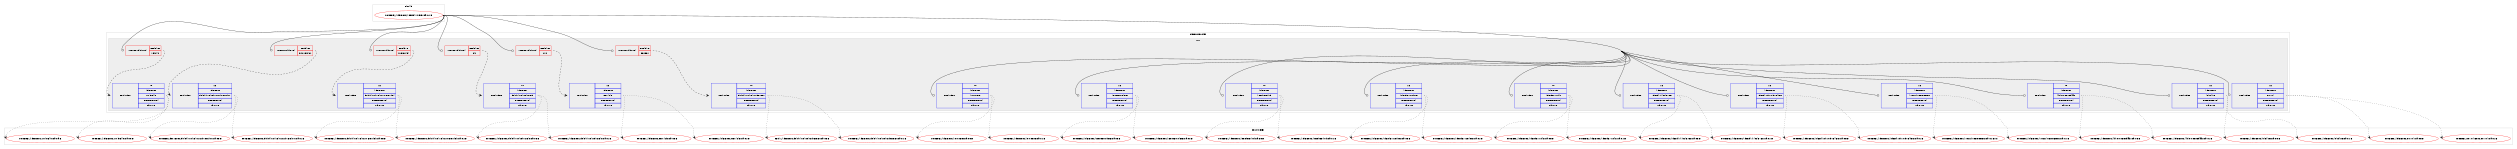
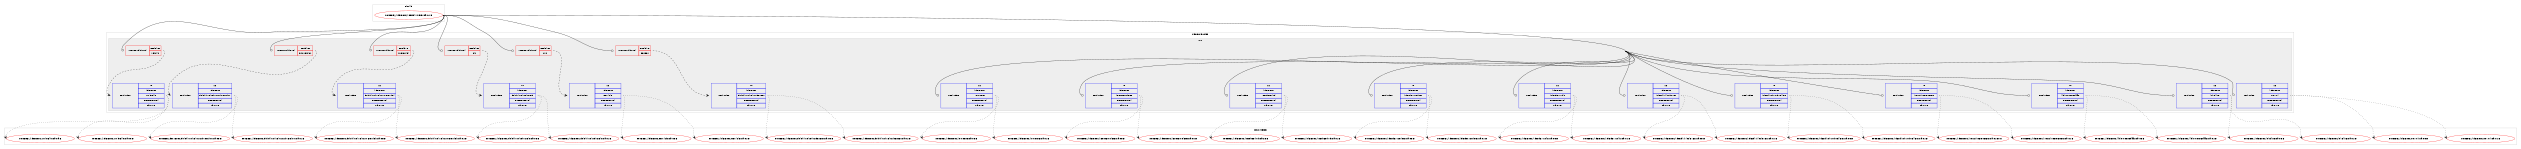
node "pack://kde-apps/dolphin-plugins-bazaar-19.08.3": label "pack://kde-apps/dolphin-plugins-bazaar-19.08.3" -> "portage://kde-apps/dolphin-plugins-bazaar-19.08.3"
node "portage://poxml-apps/poxml-19.04.3": label "portage://poxml-apps/poxml-19.04.3" -> "portage://kde-apps/poxml-19.04.3"
